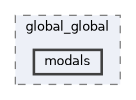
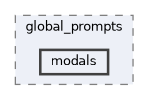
cluster "global_global": label "global_global" -> "global_prompts"
